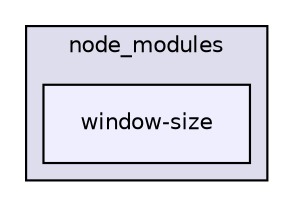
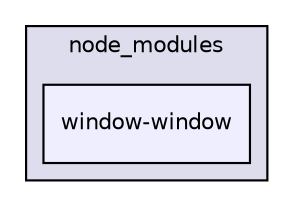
node "window-size": label "window-size" -> "window-window"
